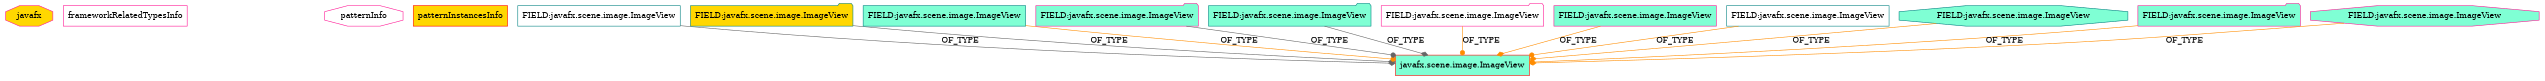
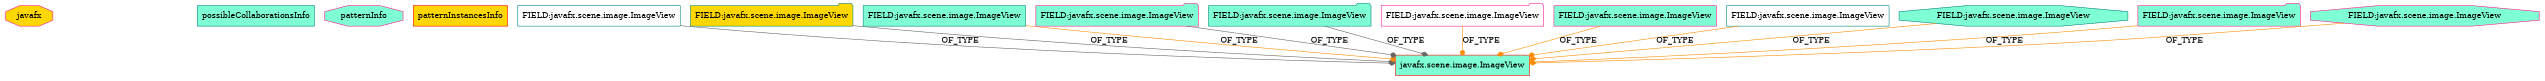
node "frameworkRelatedTypesInfo": removed
node "possibleCollaborationsInfo": added
node "patternInfo": fillcolor white -> aquamarine
